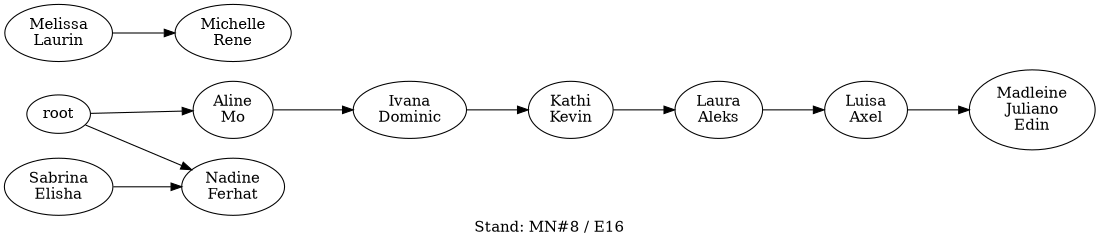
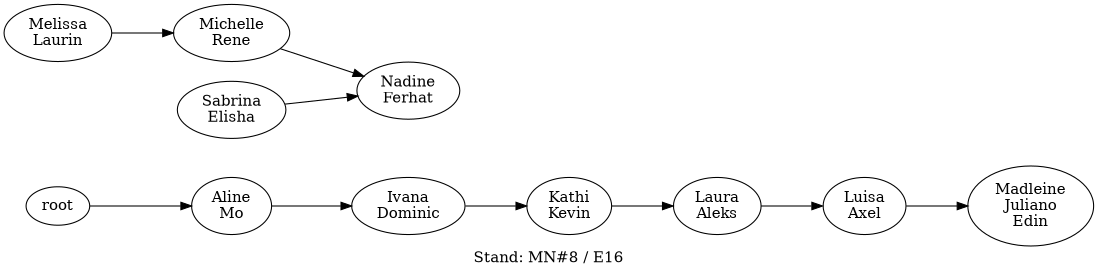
edge "root" -> "Nadine Ferhat": now "Michelle Rene" -> "Nadine Ferhat"
